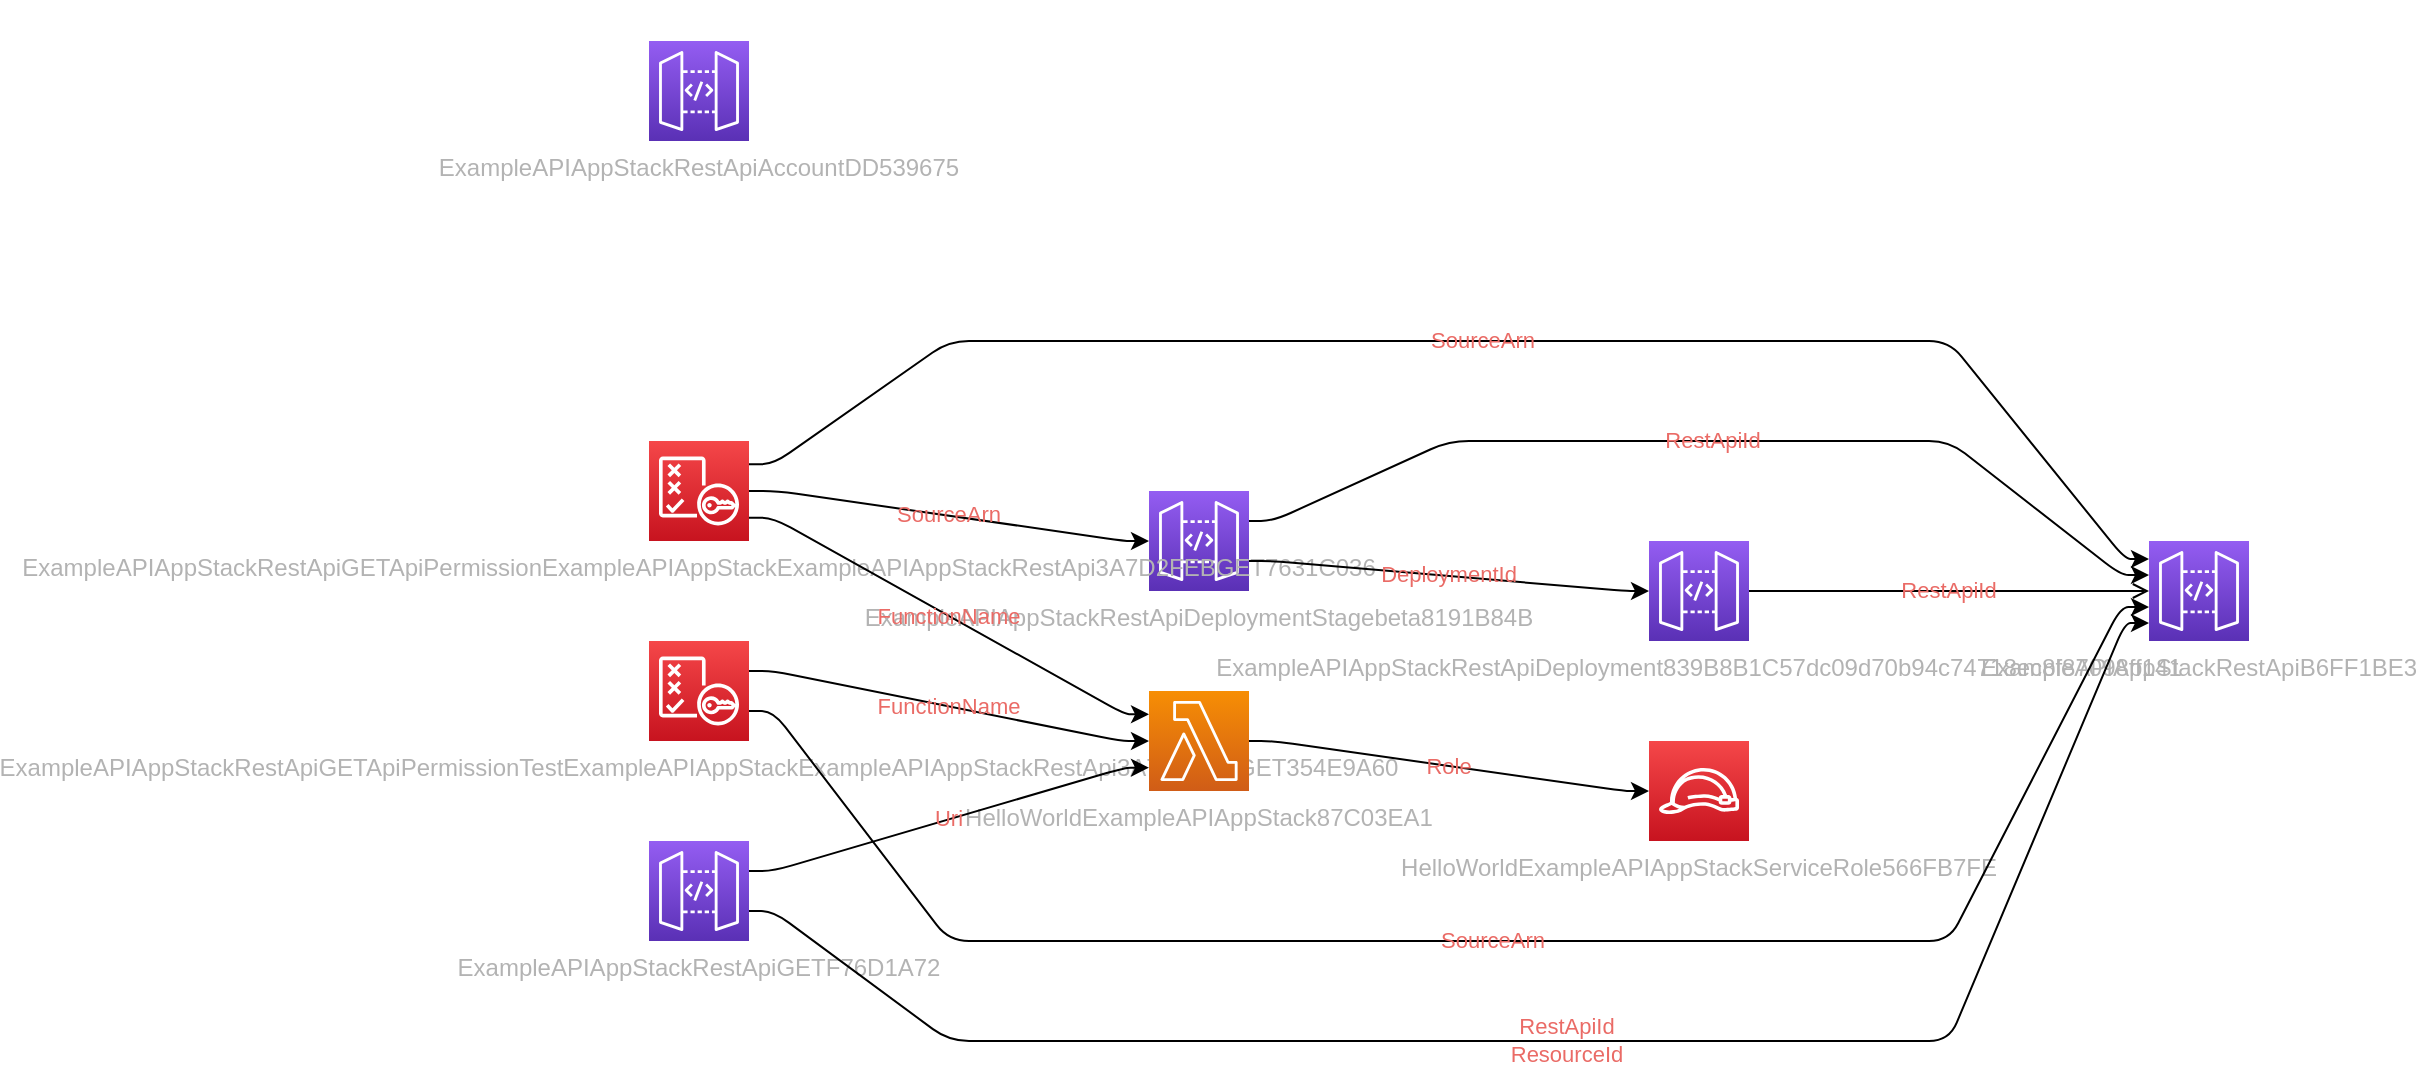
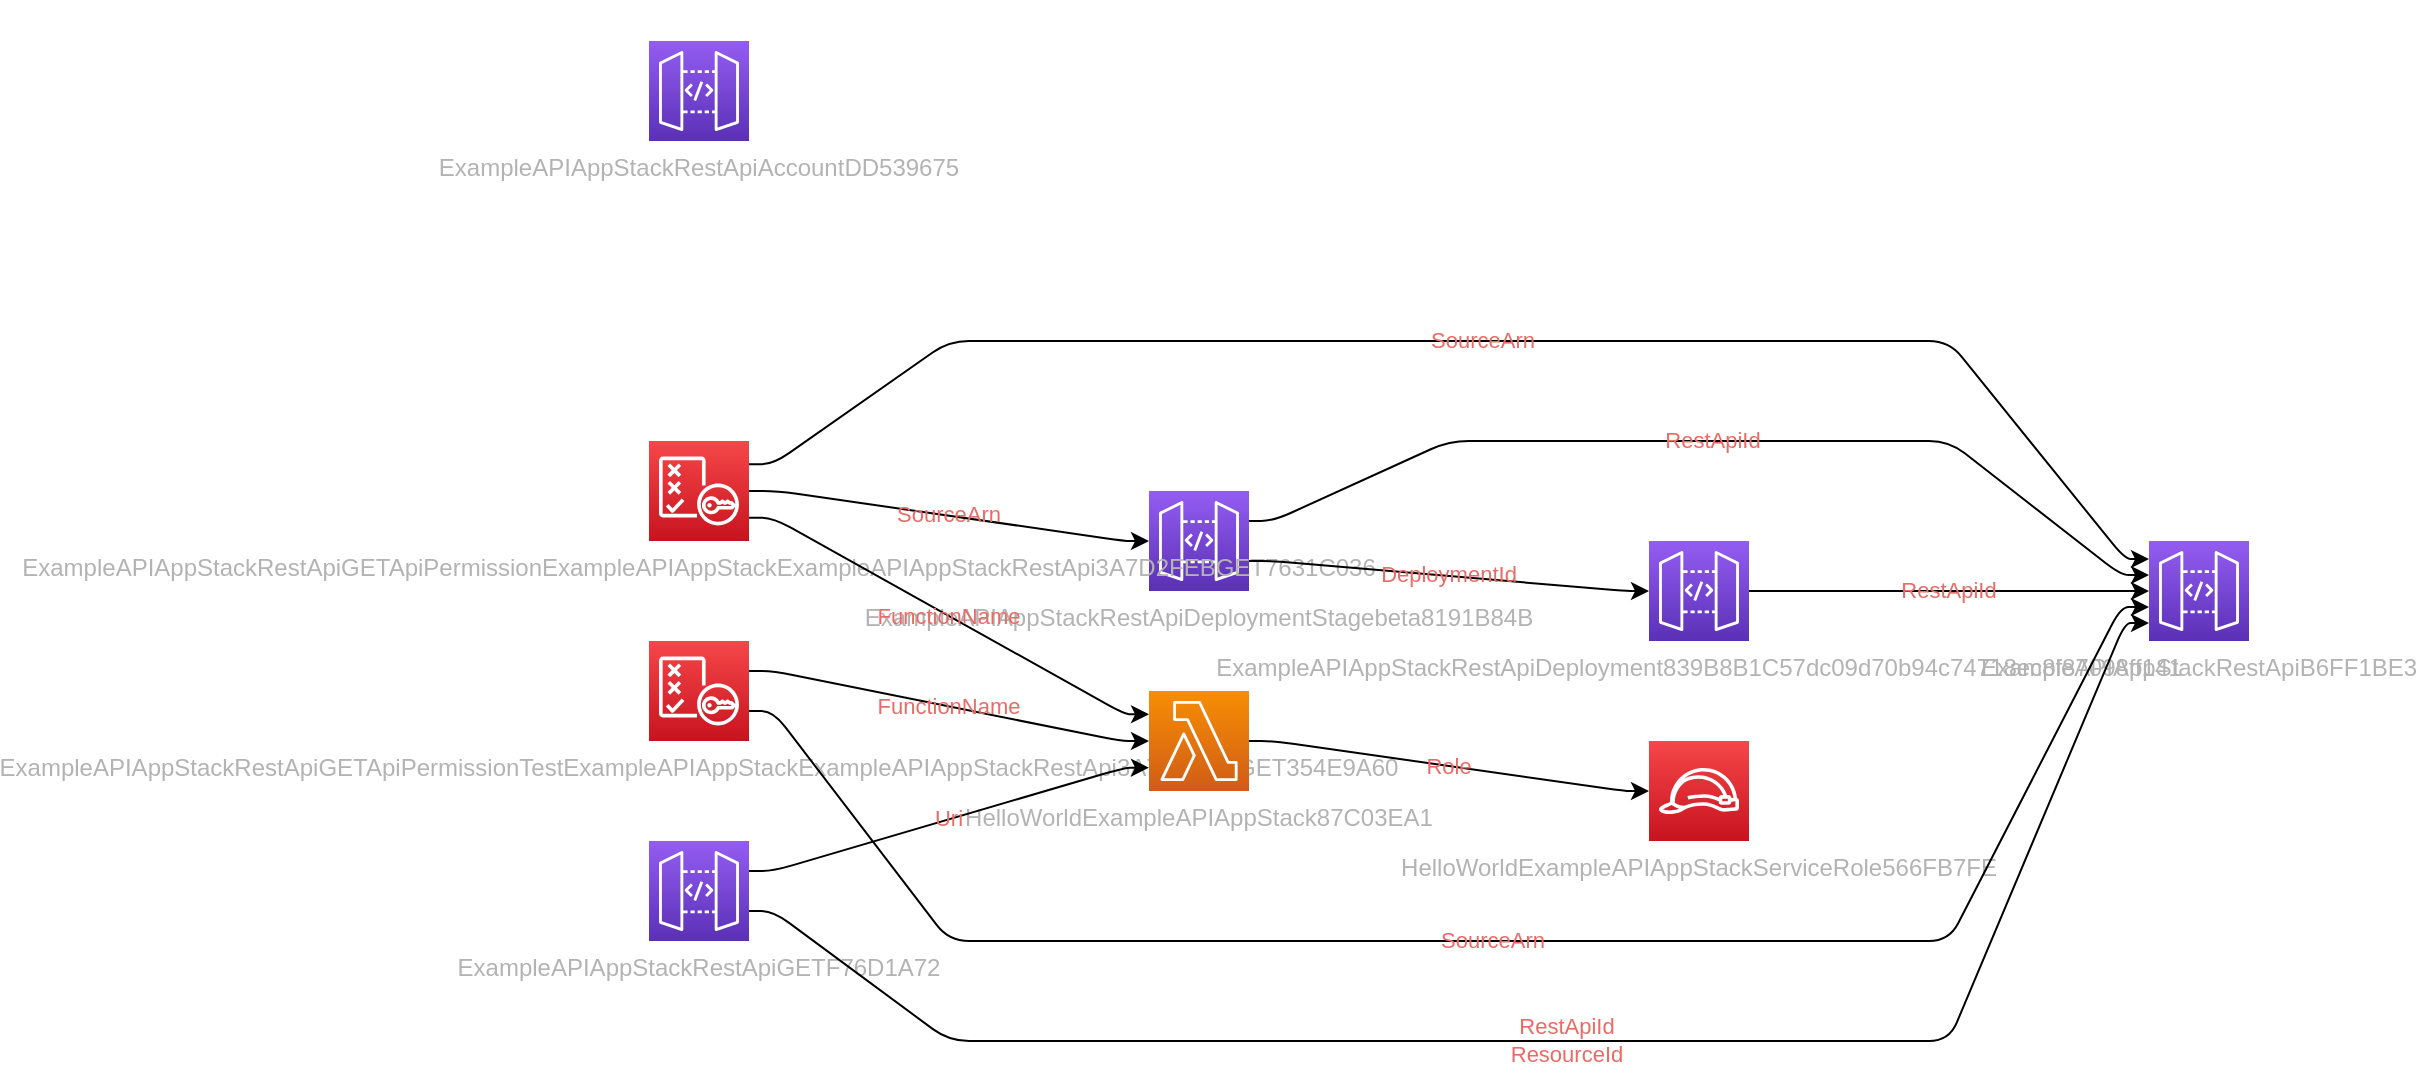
edge "ExampleAPIAppStackRestApiDeployment839B8B1C57dc09d70b94c74718ec8f87098ff141" -> "ExampleAPIAppStackRestApiB6FF1BE3": arrowhead open -> classic
